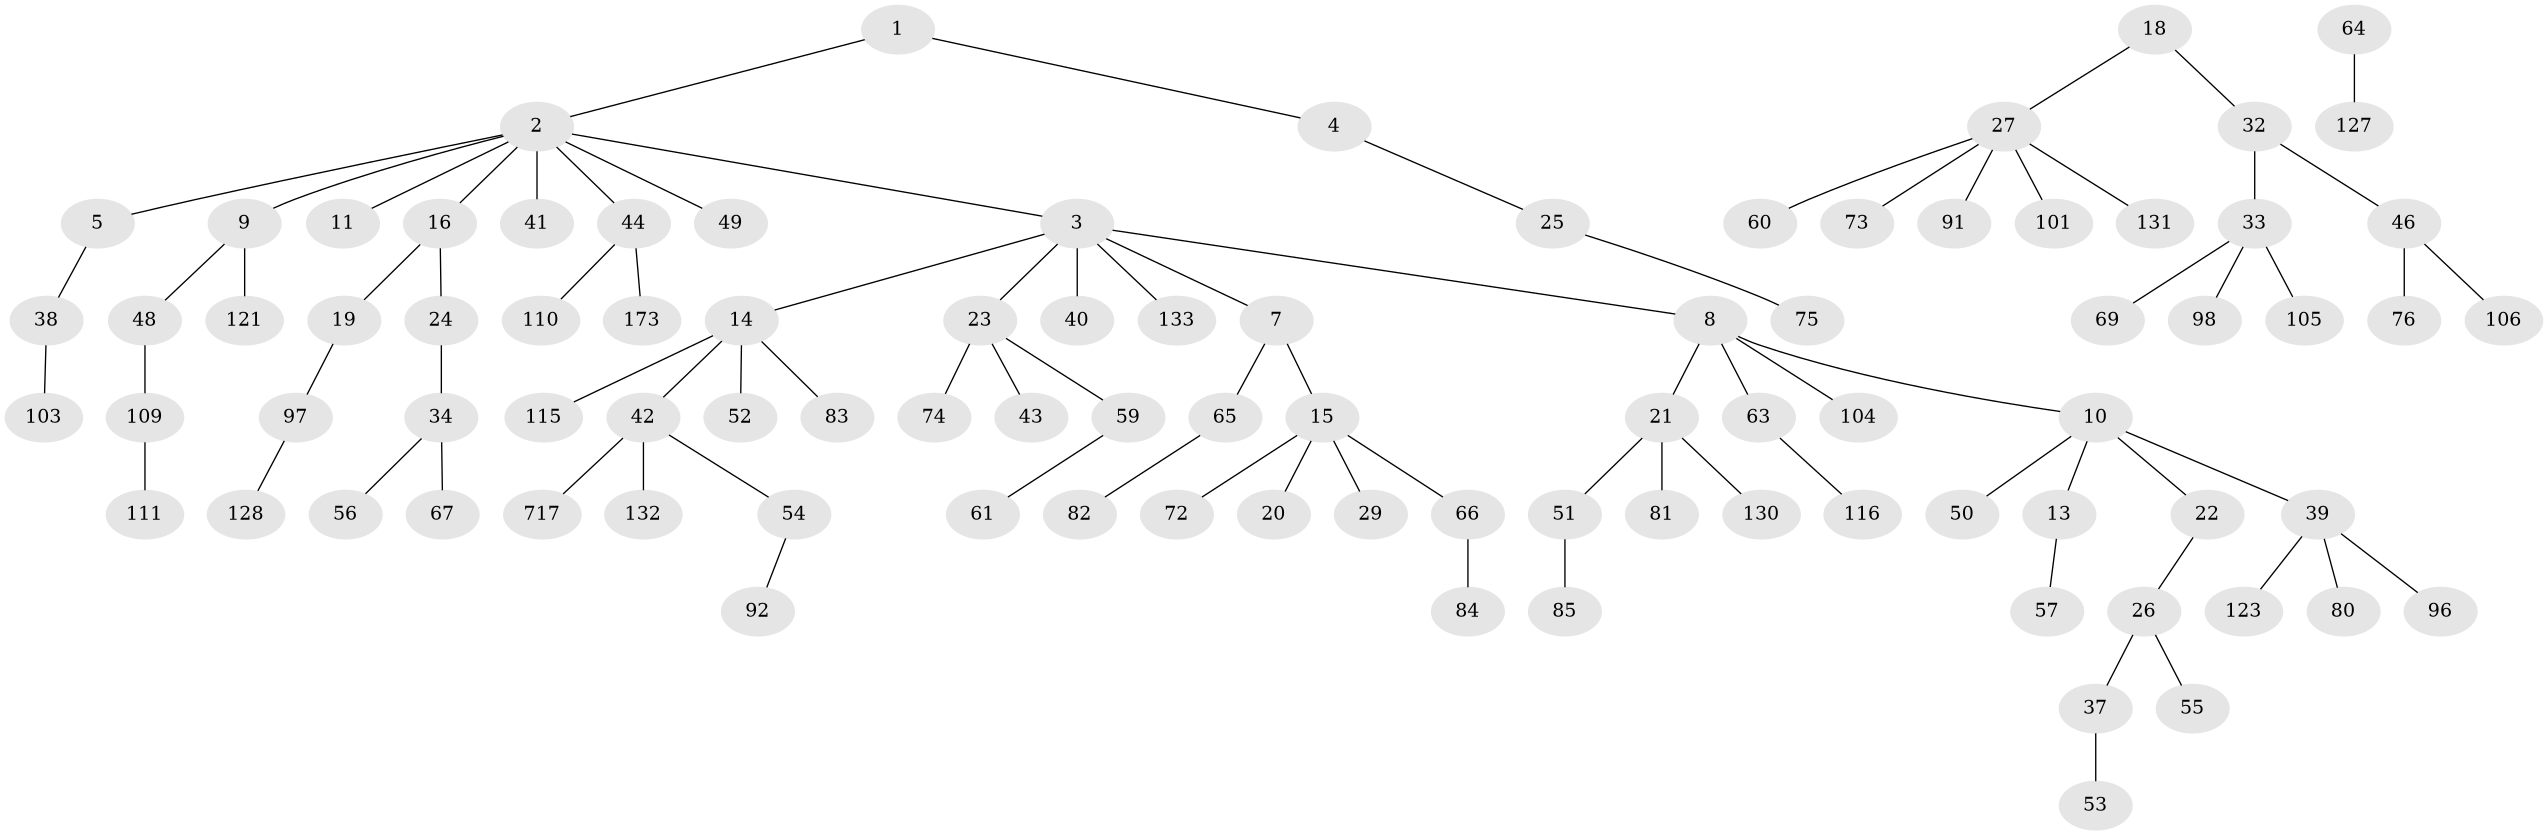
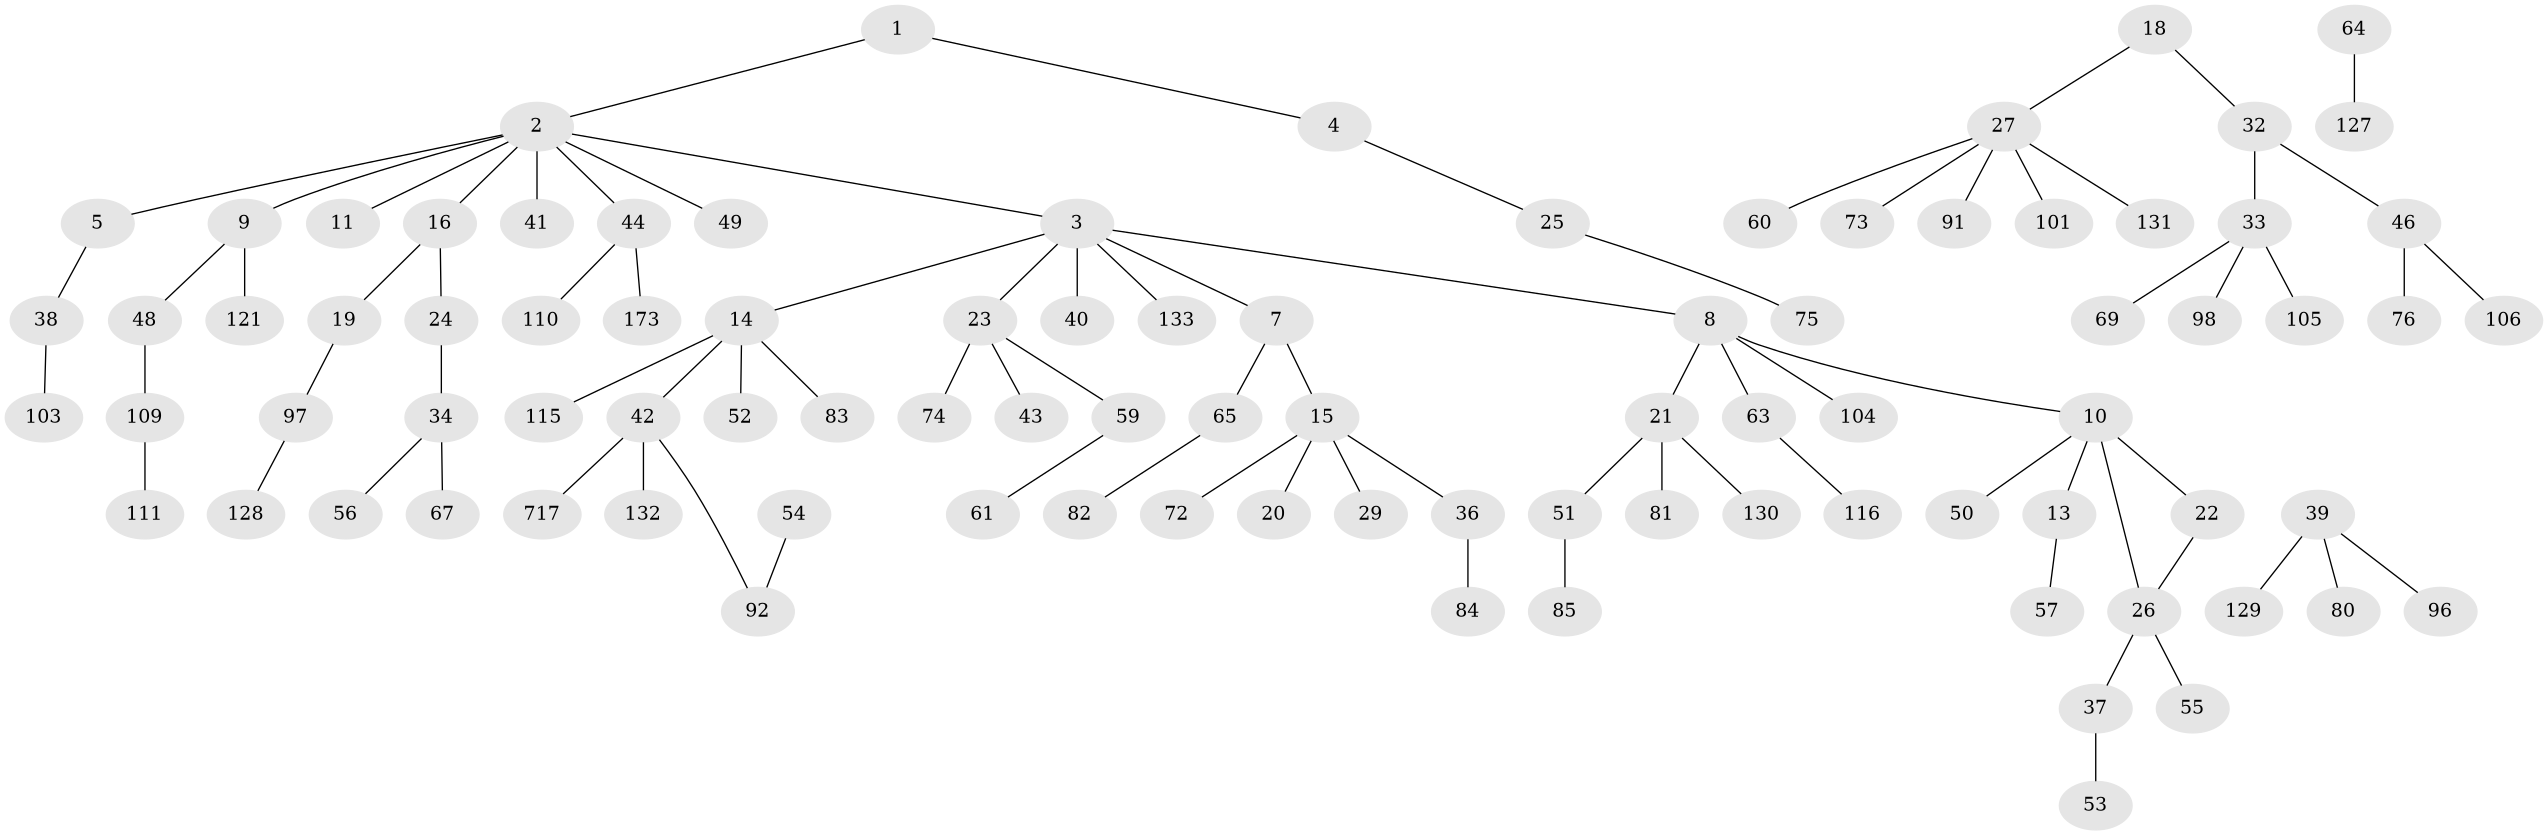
edge "42" -- "54": now "42" -- "92"
edge "10" -- "39": now "10" -- "26"
node "66": label "66" -> "36"
node "123": label "123" -> "129"
